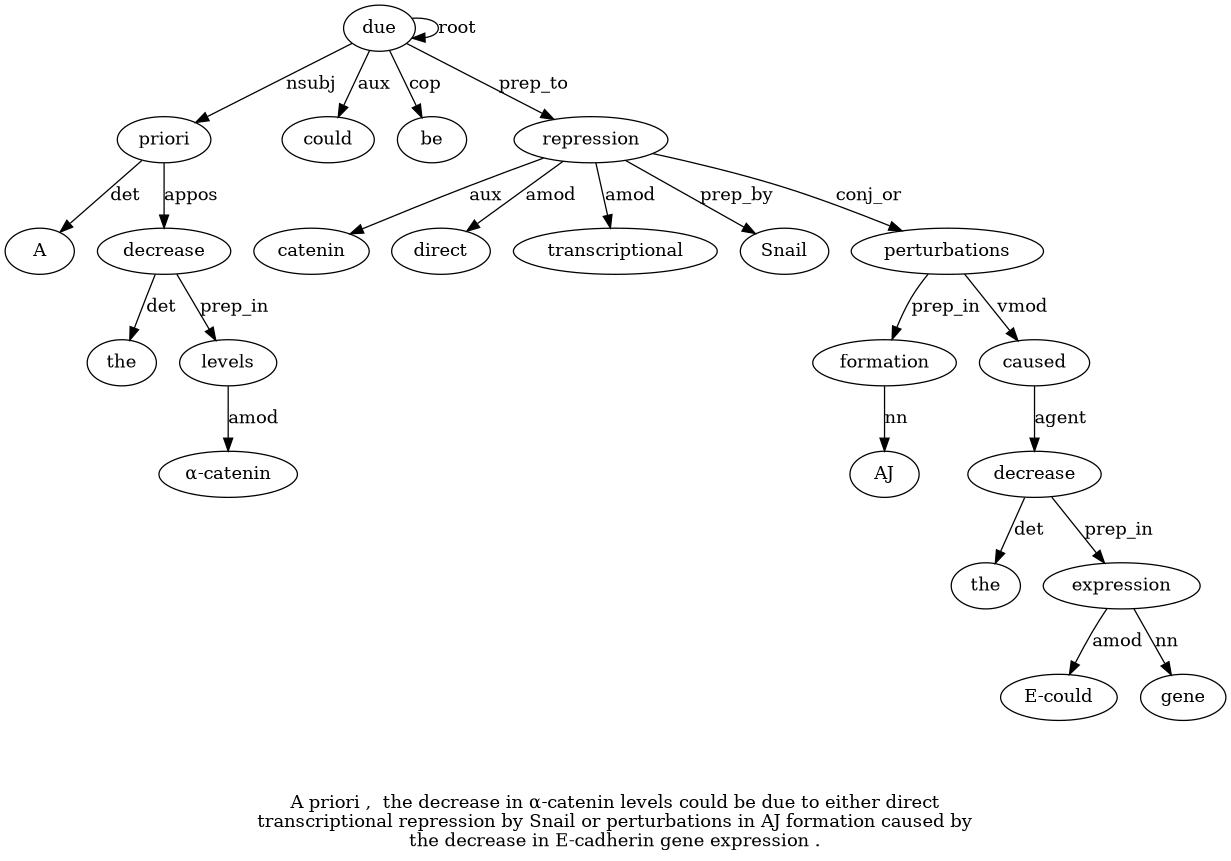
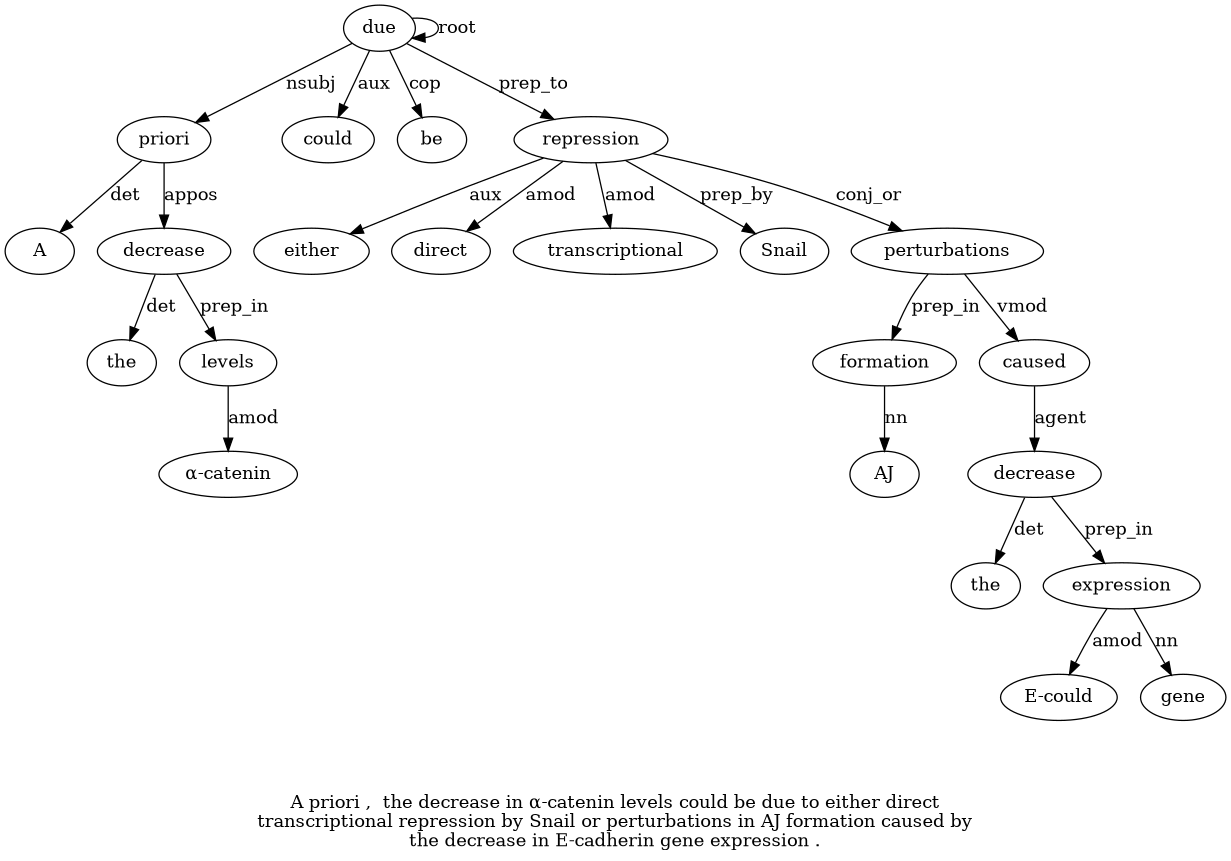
node "catenin": label "catenin" -> "either"
